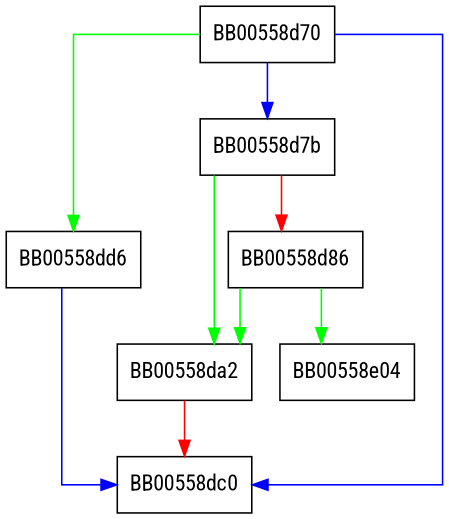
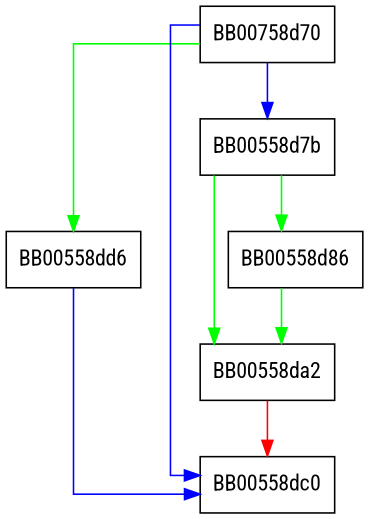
node "BB00558d70": label "BB00558d70" -> "BB00758d70"
edge "BB00558d7b" -> "BB00558d86": color red -> green
node "BB00558e04": removed
